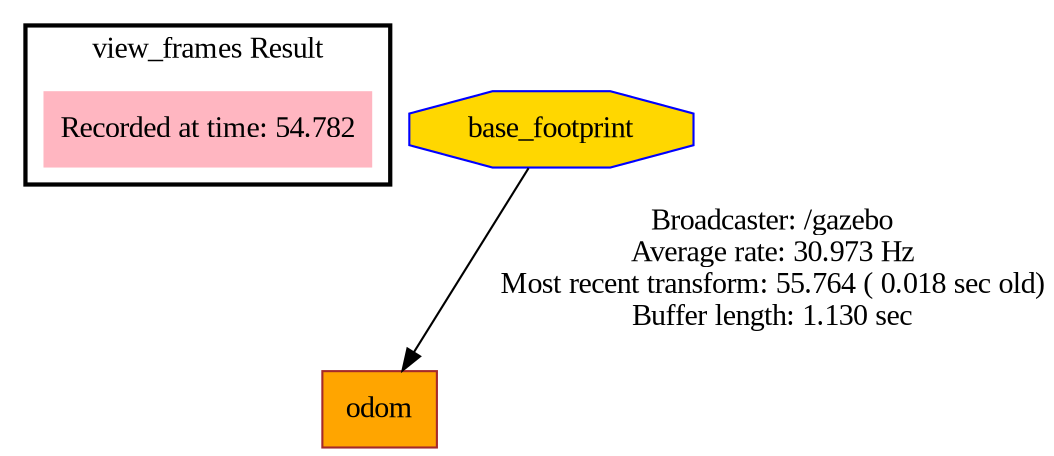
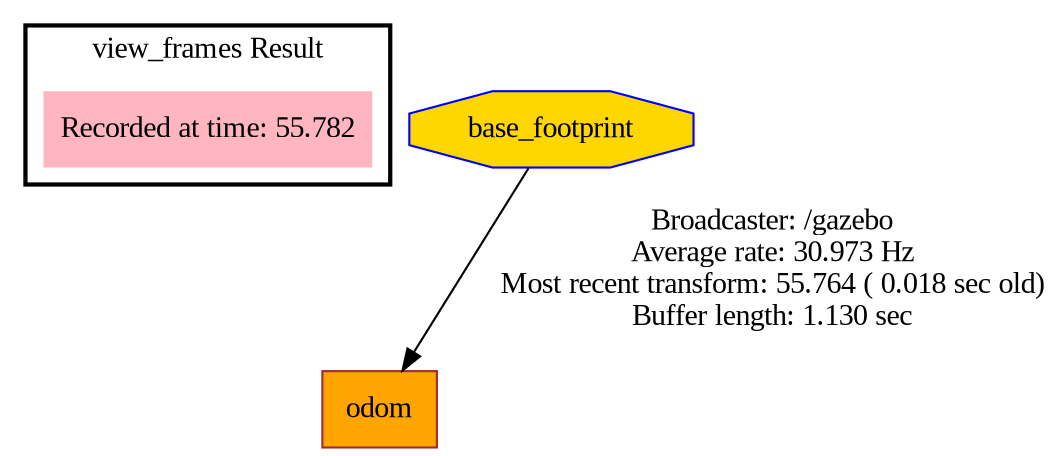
node "Recorded at time: 54.782": label "Recorded at time: 54.782" -> "Recorded at time: 55.782"
